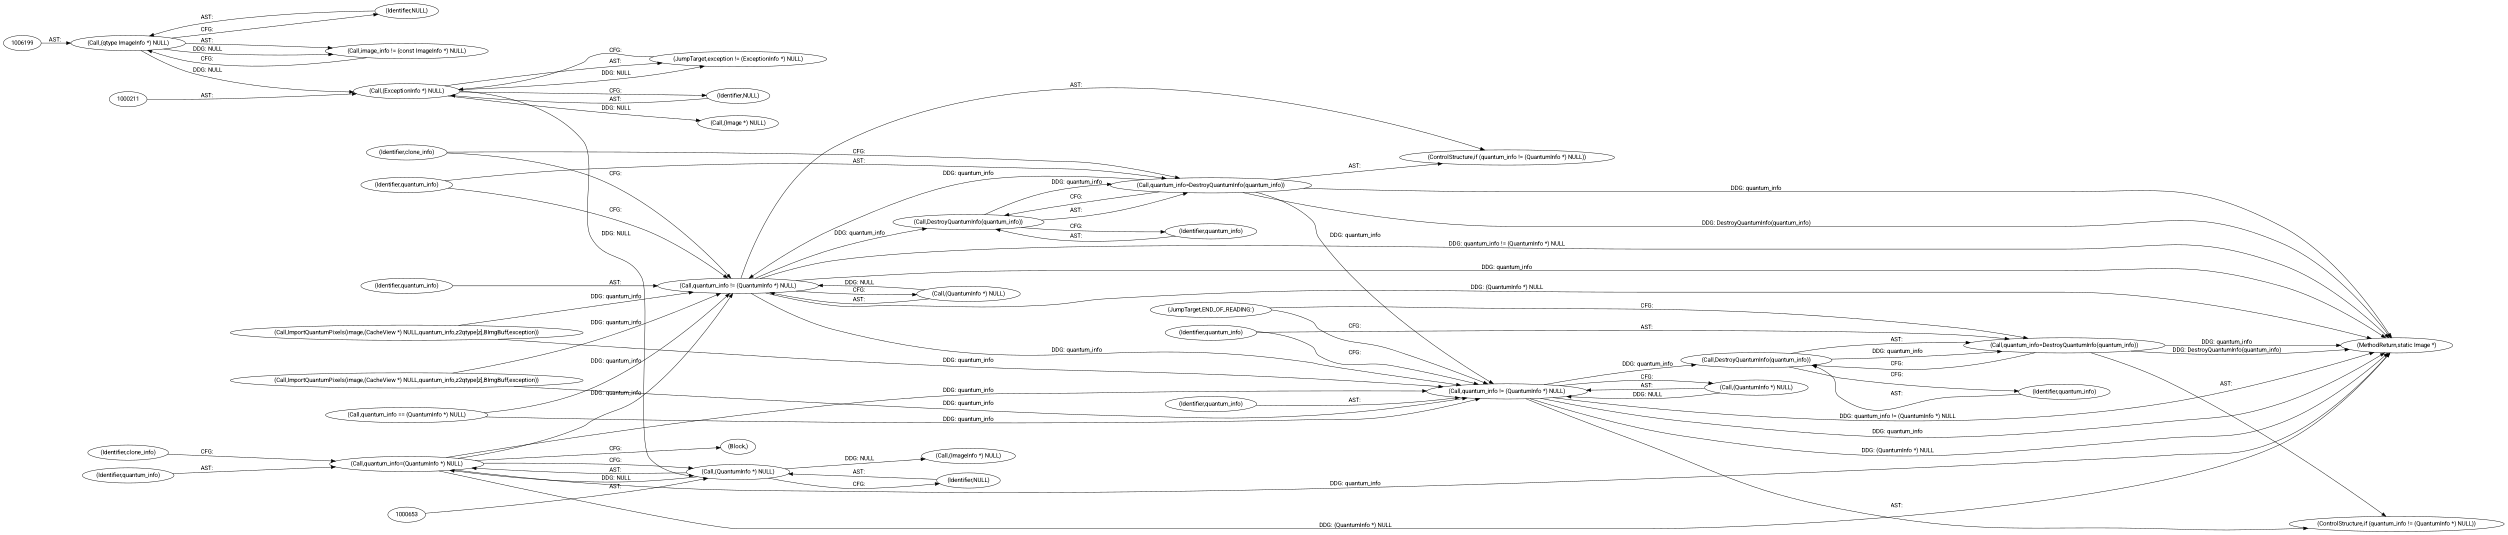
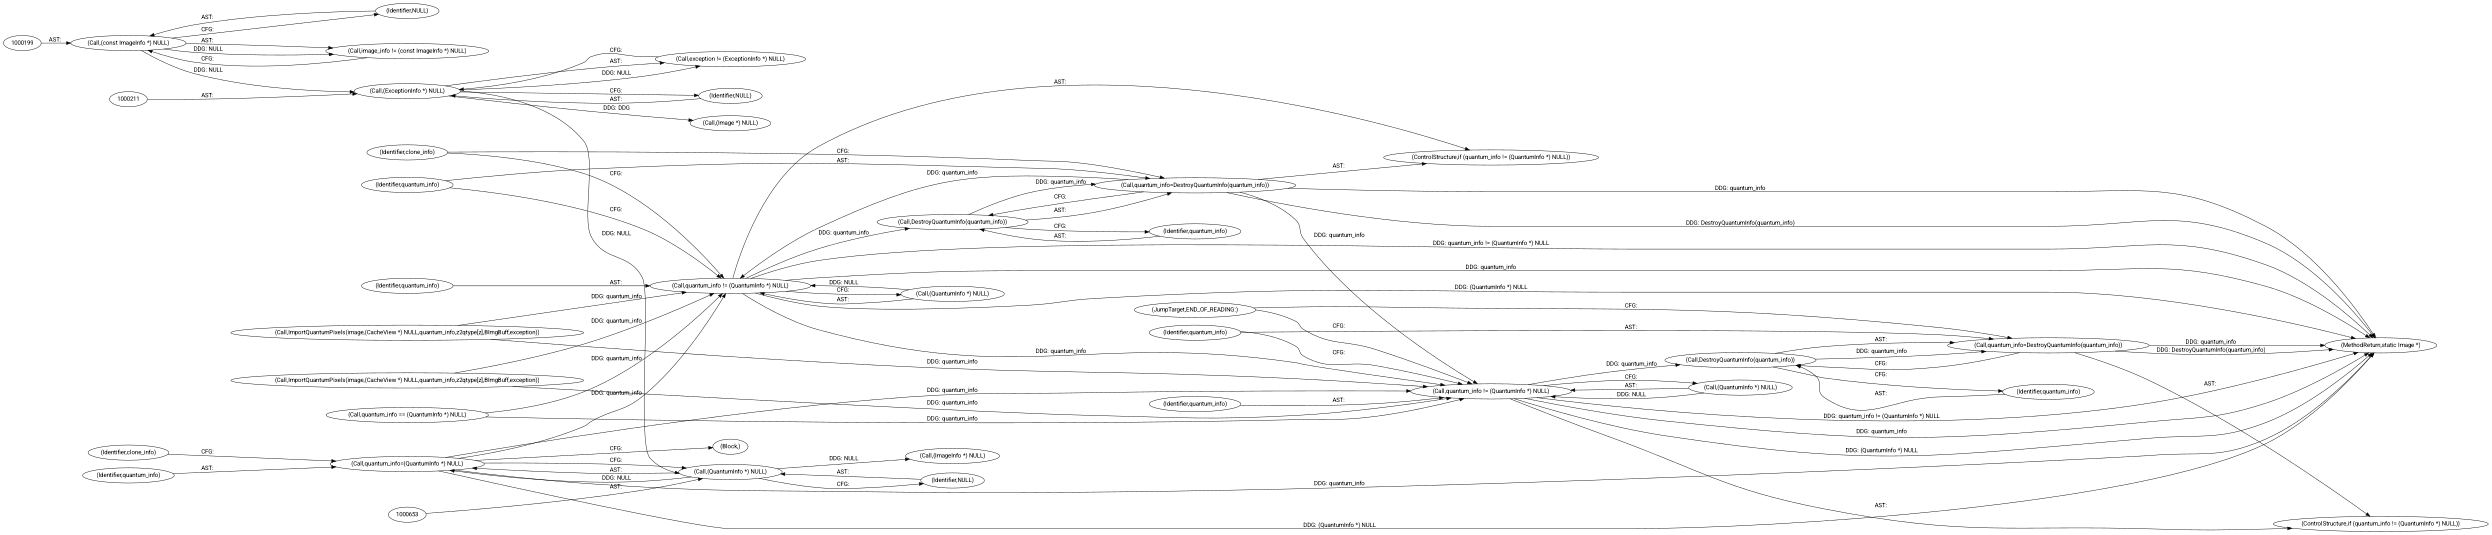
node "1006199": label "1006199" -> "1000199"
node "(Call,(qtype ImageInfo *) NULL)": label "(Call,(qtype ImageInfo *) NULL)" -> "(Call,(const ImageInfo *) NULL)"
node "(JumpTarget,exception != (ExceptionInfo *) NULL)": label "(JumpTarget,exception != (ExceptionInfo *) NULL)" -> "(Call,exception != (ExceptionInfo *) NULL)"
edge "(Call,(ExceptionInfo *) NULL)" -> "(Call,(Image *) NULL)": label "DDG: NULL" -> "DDG: DDG"
